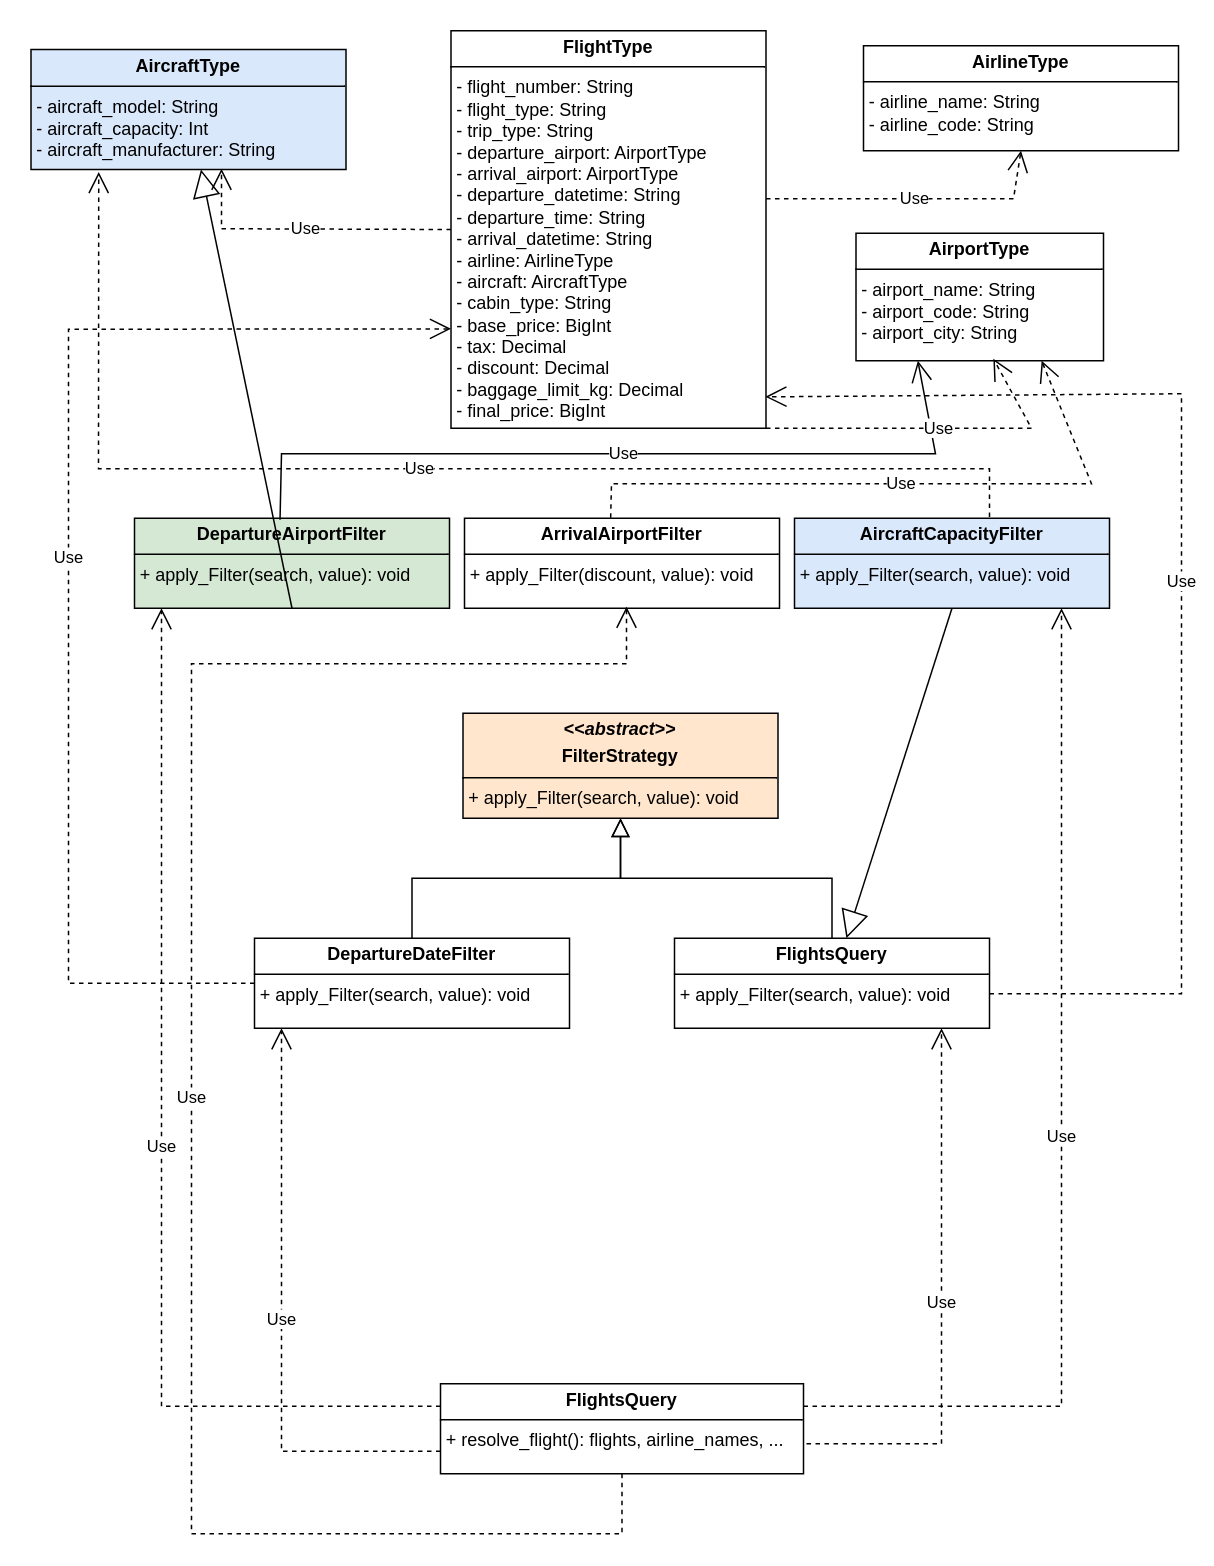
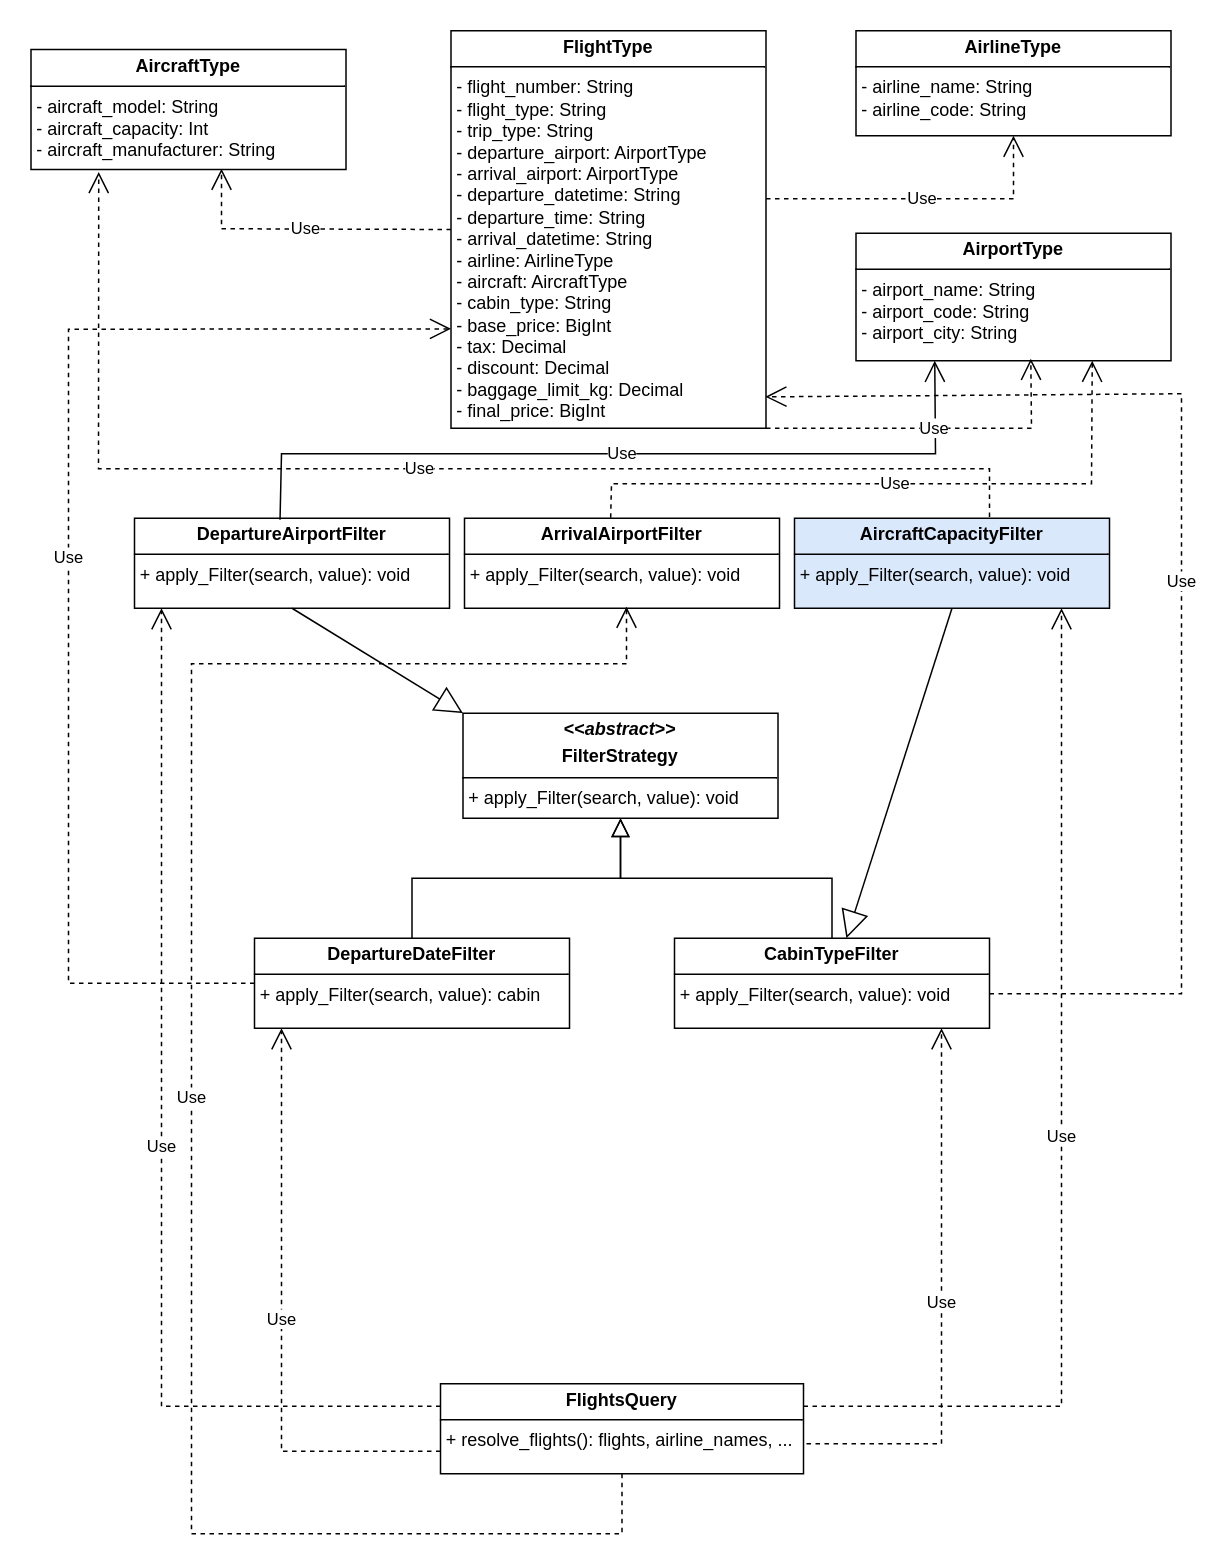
node "AirlineType - airline_name: String - airline_code: String": moved (1021, 98) -> (1013, 83)
node "AircraftType - aircraft_model: String - aircraft_capacity: Int - aircraft_manufacturer: String": fillcolor #dae8fc -> #ffffff
node "AirportType - airport_name: String - airport_code: String - airport_city: String": size 248x128 -> 315x128
edge "DepartureAirportFilter + apply_Filter(search, value): void" -> "AircraftType - aircraft_model: String - aircraft_capacity: Int - aircraft_manufacturer: String": now "DepartureAirportFilter + apply_Filter(search, value): void" -> "<<abstract>> FilterStrategy + apply_Filter(search, value): void"
node "ArrivalAirportFilter + apply_Filter(discount, value): void": label "ArrivalAirportFilter + apply_Filter(discount, value): void" -> "ArrivalAirportFilter + apply_Filter(search, value): void"
node "DepartureAirportFilter + apply_Filter(search, value): void": fillcolor #d5e8d4 -> #ffffff
node "<<abstract>> FilterStrategy + apply_Filter(search, value): void": fillcolor #ffe6cc -> #ffffff
node "DepartureDateFilter + apply_Filter(search, value): void": label "DepartureDateFilter + apply_Filter(search, value): void" -> "DepartureDateFilter + apply_Filter(search, value): cabin"
node "FlightsQuery + apply_Filter(search, value): void": label "FlightsQuery + apply_Filter(search, value): void" -> "CabinTypeFilter + apply_Filter(search, value): void"
node "FlightsQuery + resolve_flight(): flights, airline_names, ...": label "FlightsQuery + resolve_flight(): flights, airline_names, ..." -> "FlightsQuery + resolve_flights(): flights, airline_names, ..."
